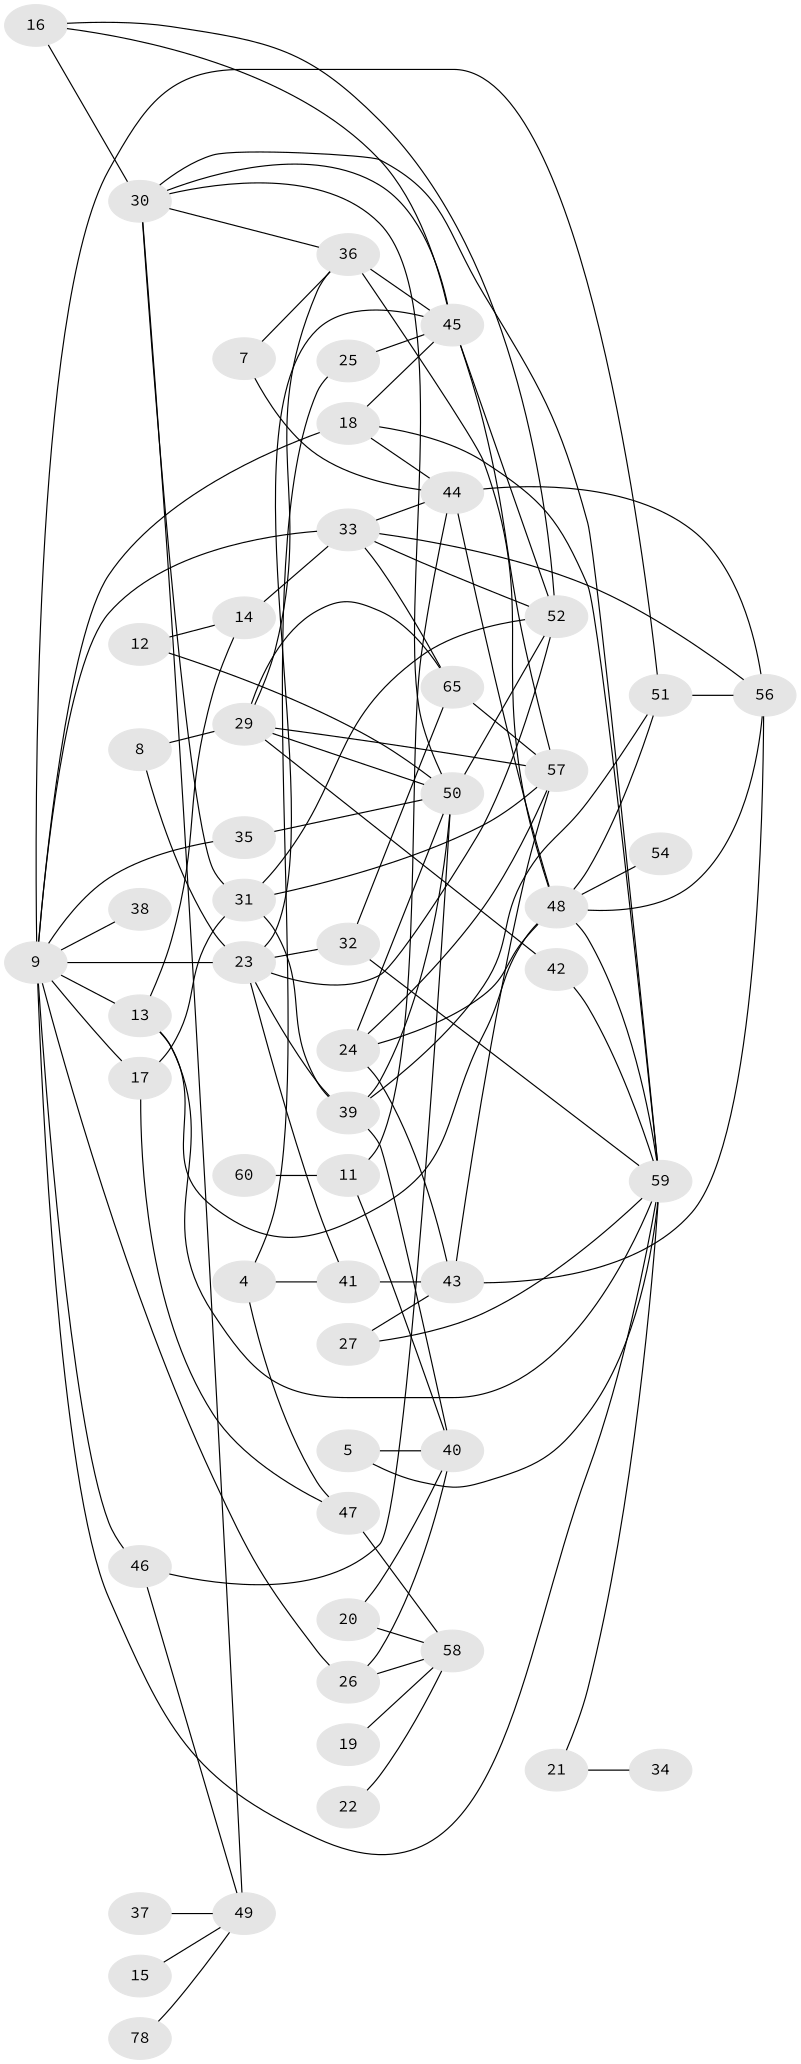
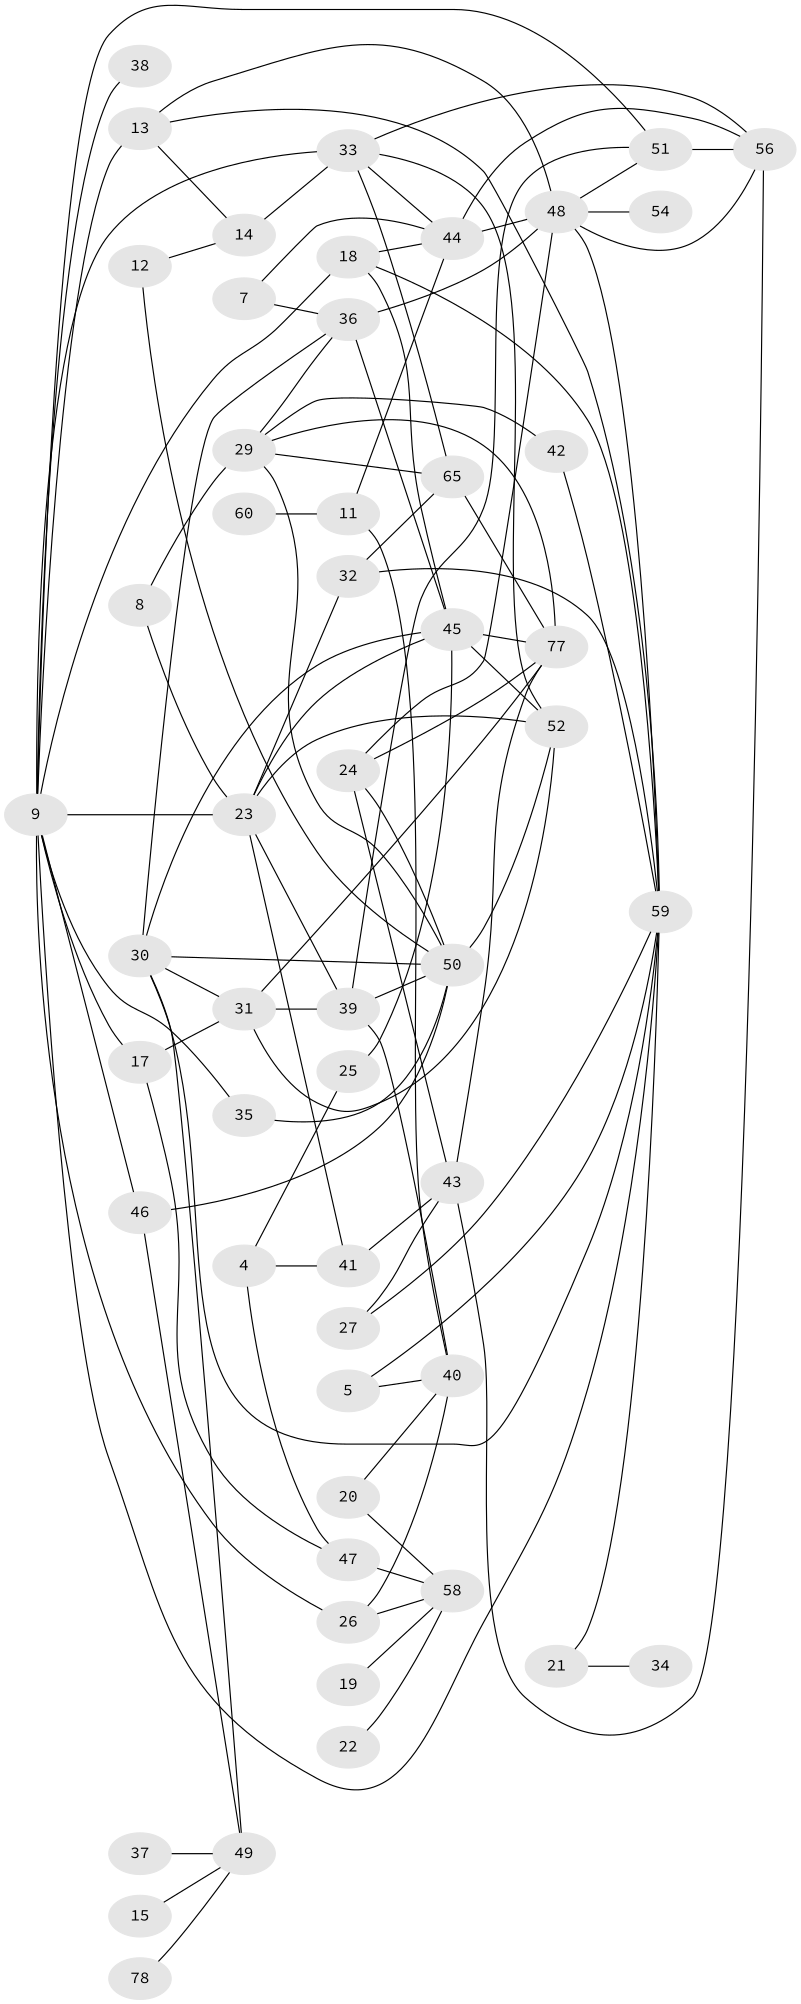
node "16": removed
node "57": label "57" -> "77"
